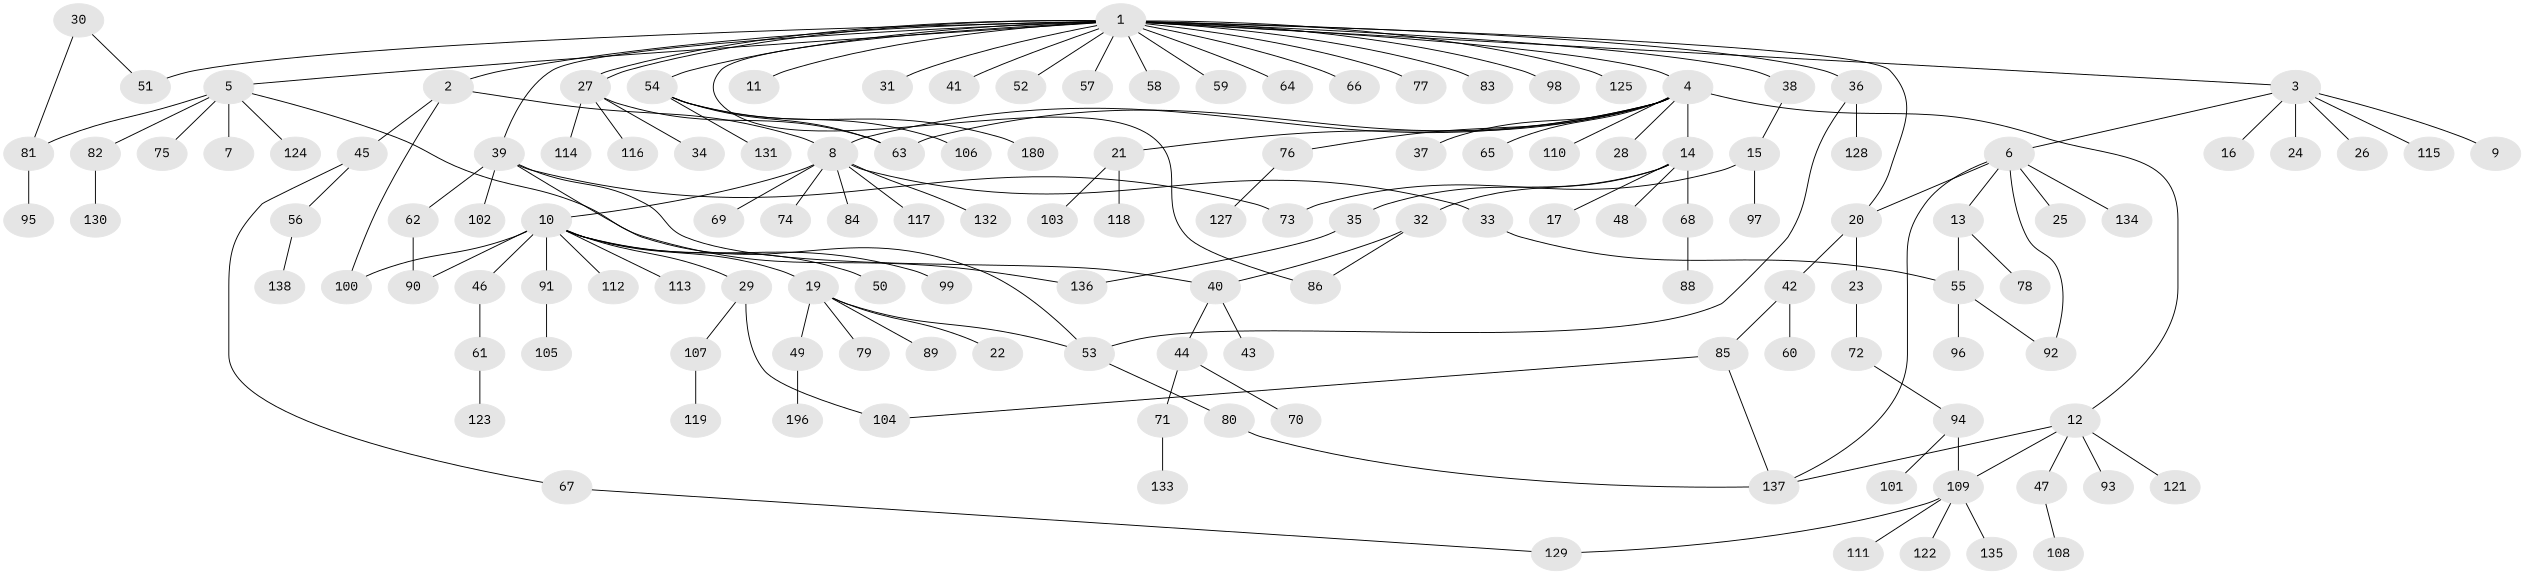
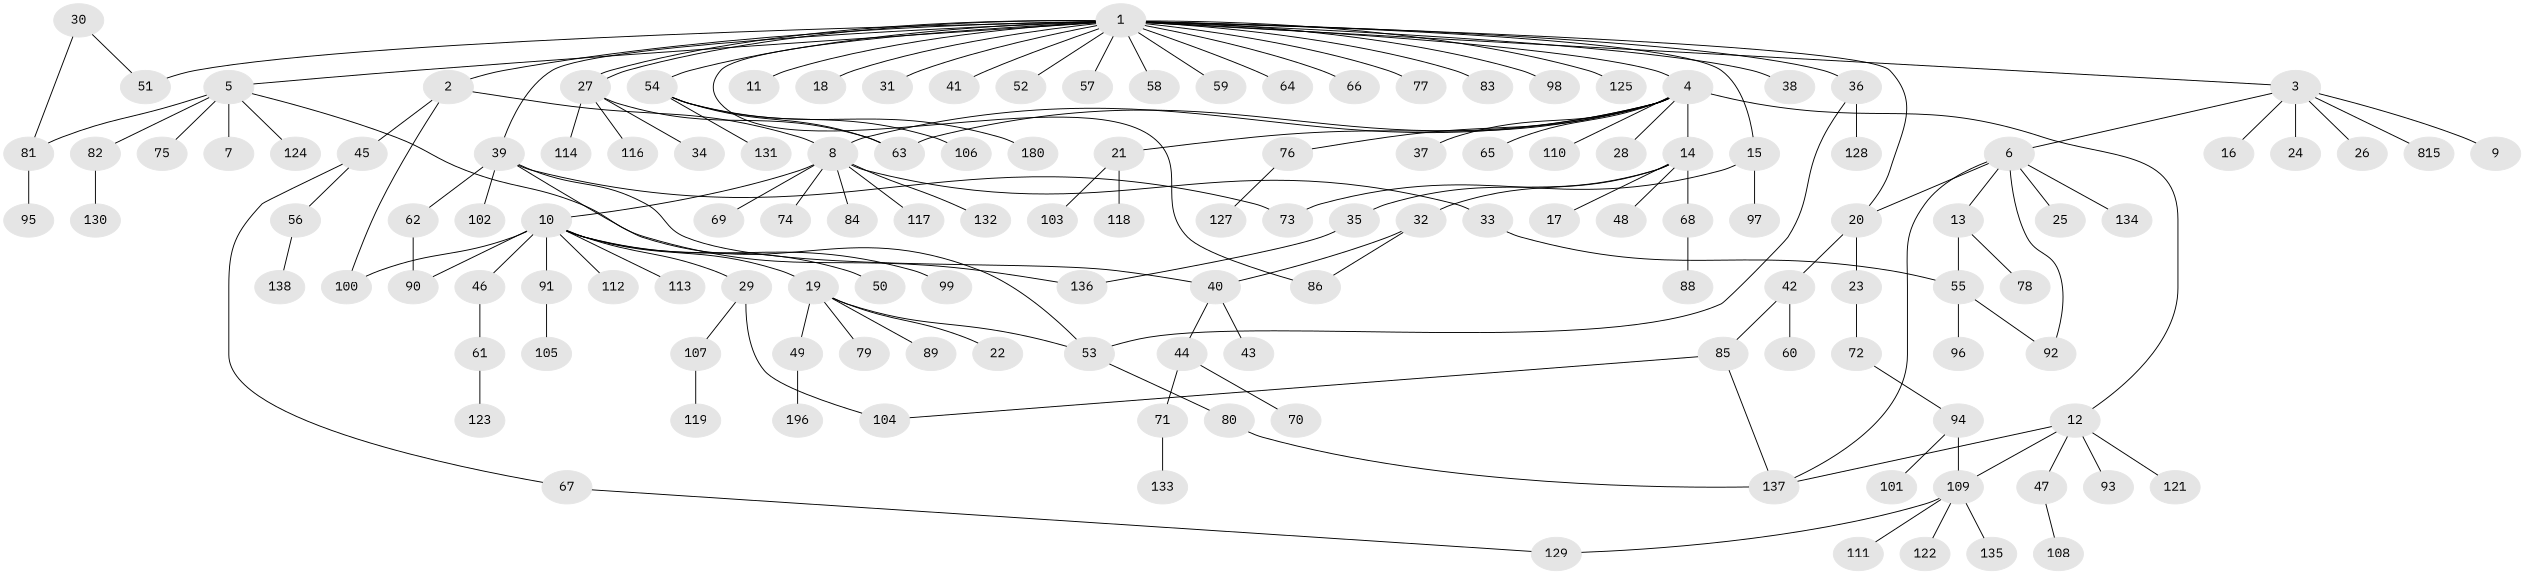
node "18": added
edge "38" -- "15": now "1" -- "15"
node "115": label "115" -> "815"
